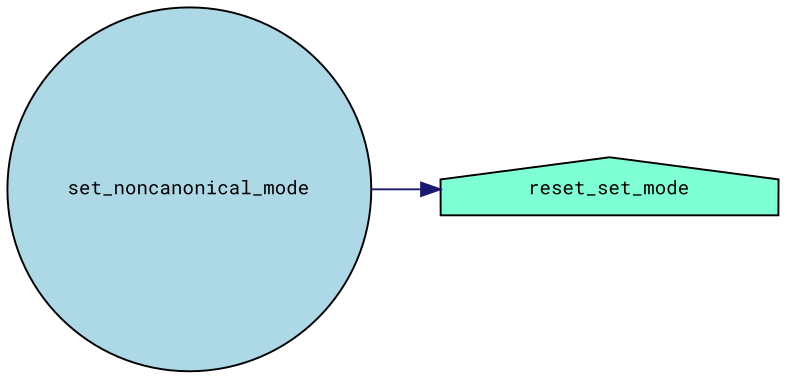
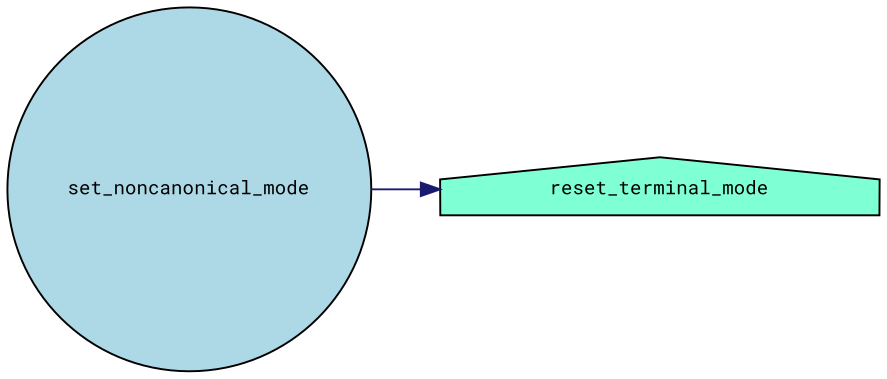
node "reset_set_mode": label "reset_set_mode" -> "reset_terminal_mode"
